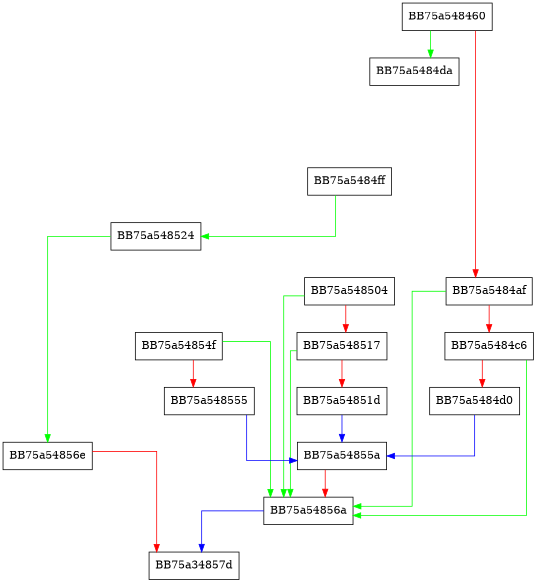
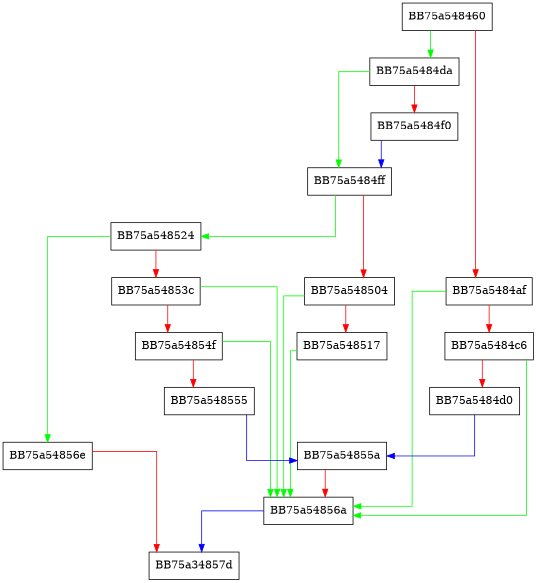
edge "BB75a5484da" -> "BB75a5484ff": added
node "BB75a5484f0": added
edge "BB75a5484ff" -> "BB75a548504": added
node "BB75a54853c": added
node "BB75a54851d": removed
